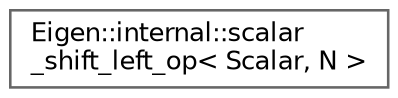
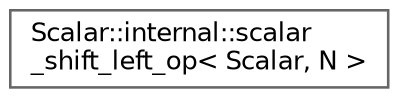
node "Eigen::internal::scalar _shift_left_op< Scalar, N >": label "Eigen::internal::scalar _shift_left_op< Scalar, N >" -> "Scalar::internal::scalar _shift_left_op< Scalar, N >"
